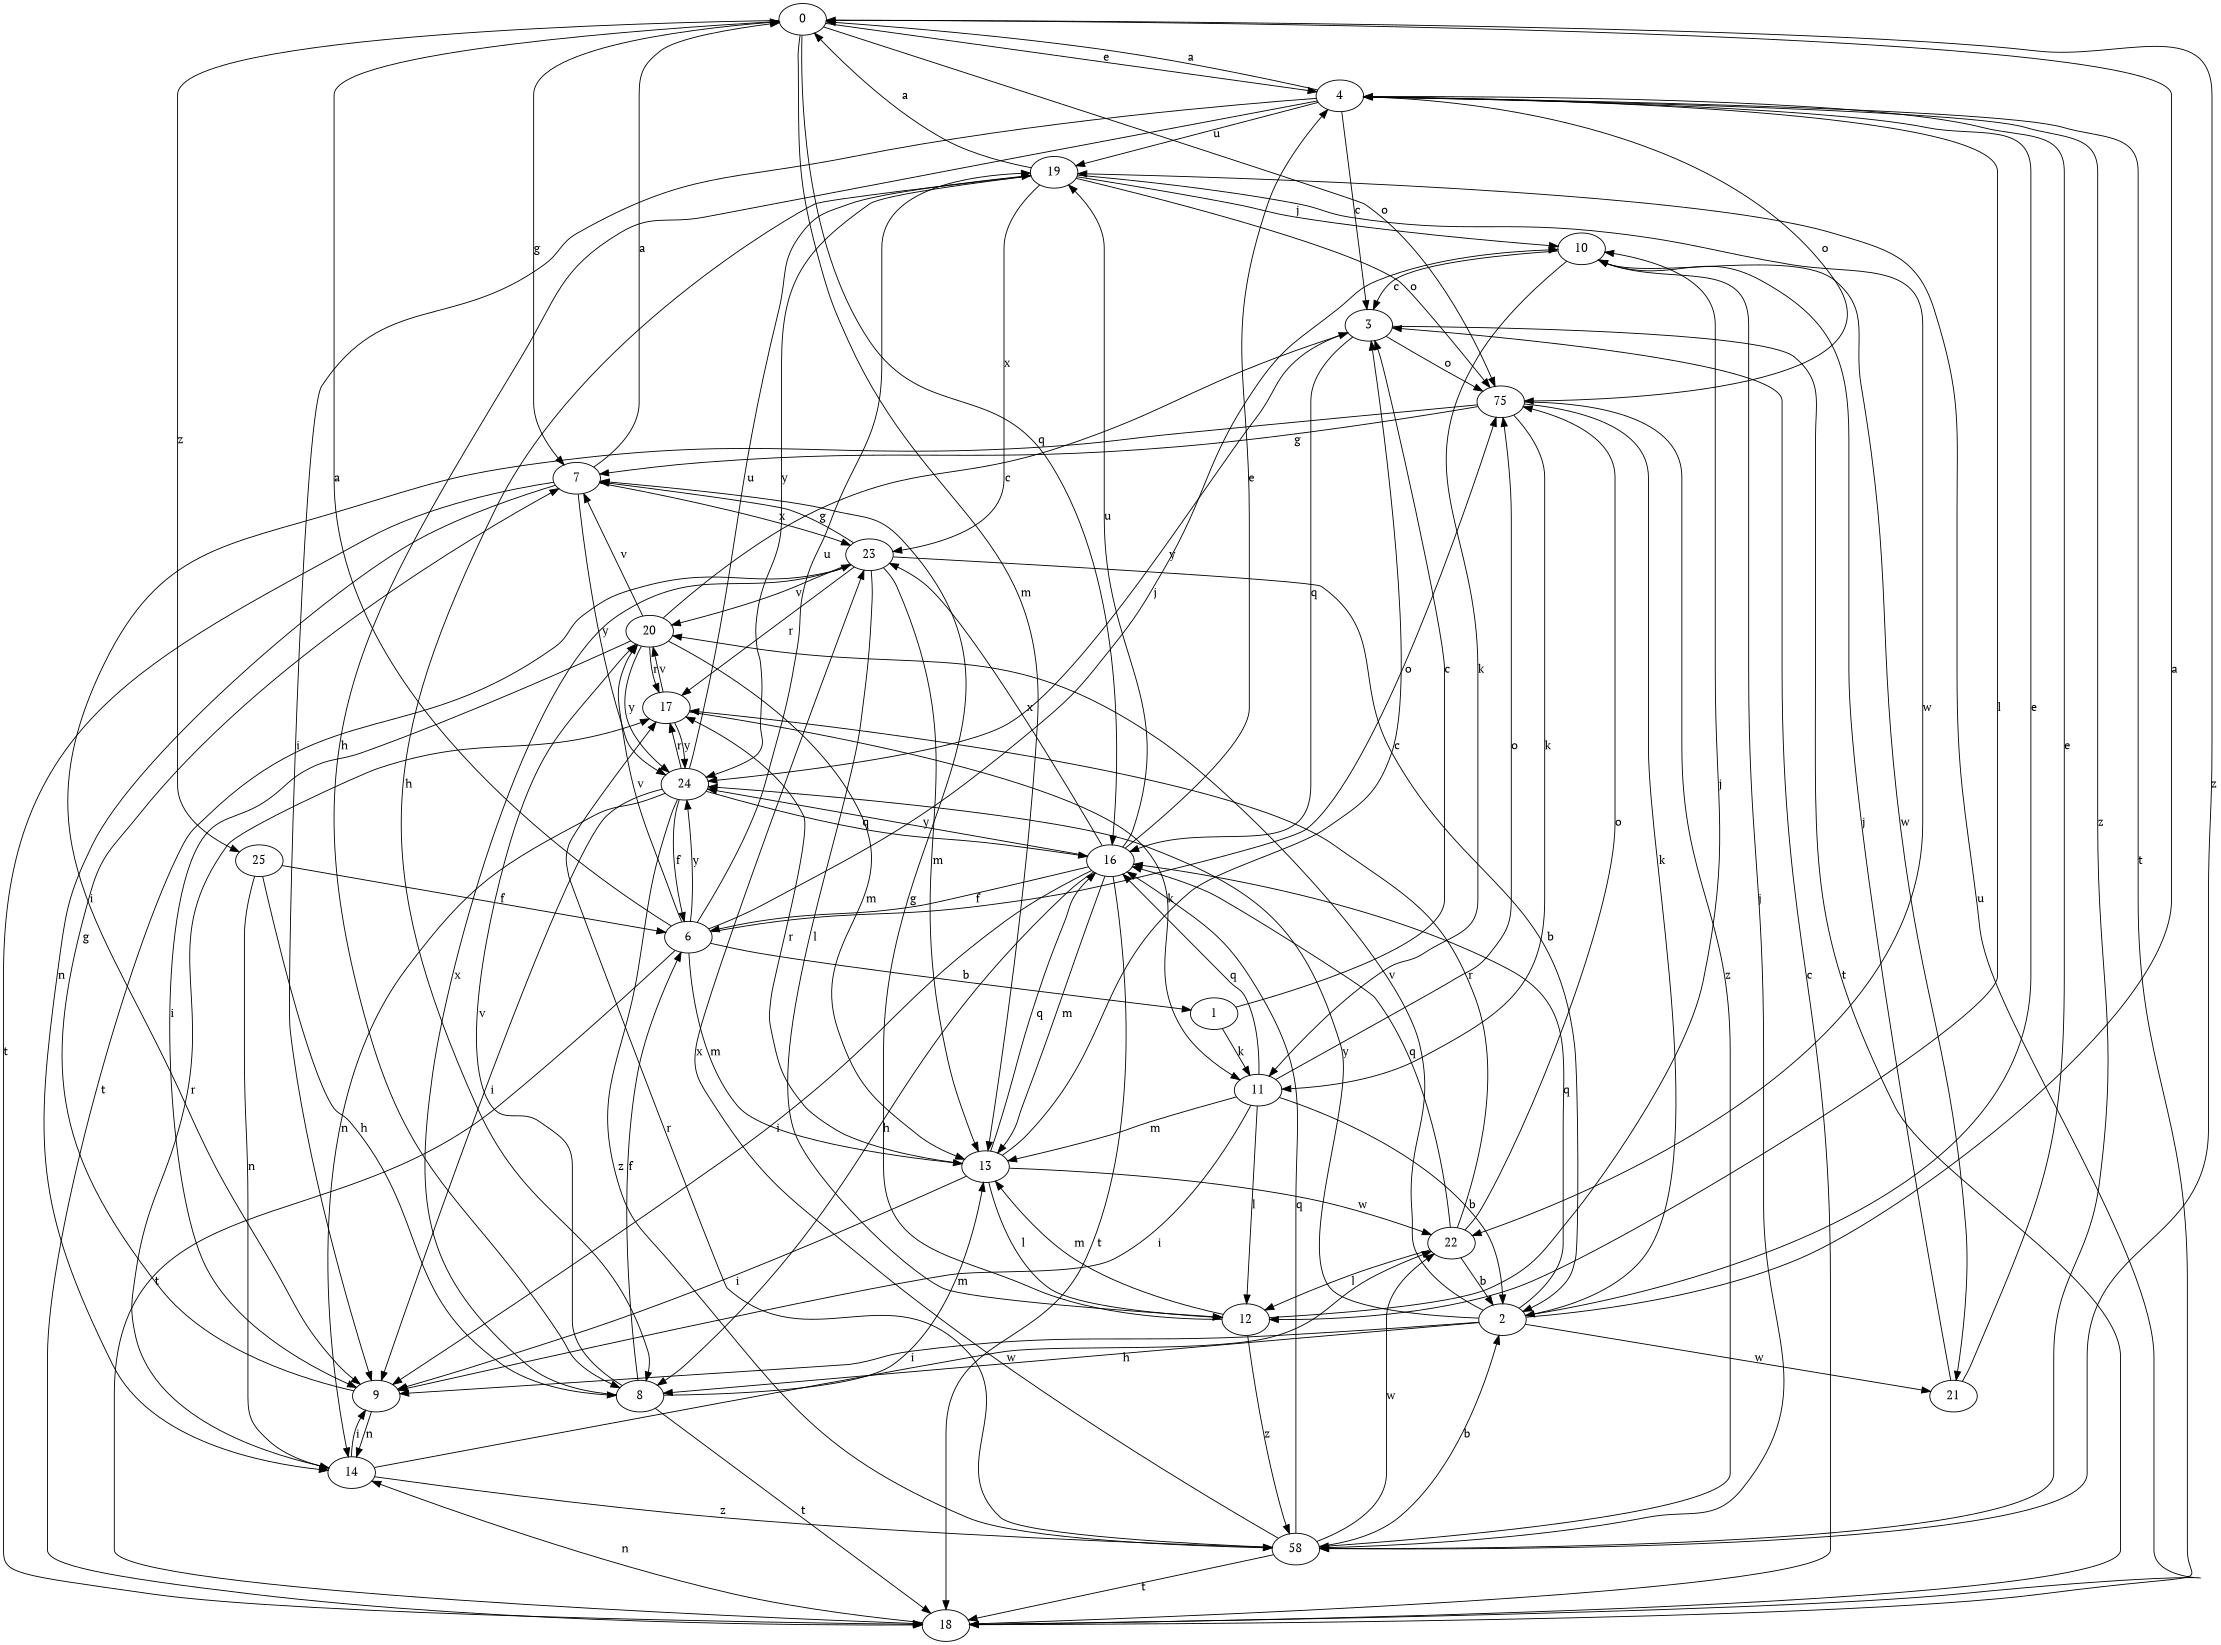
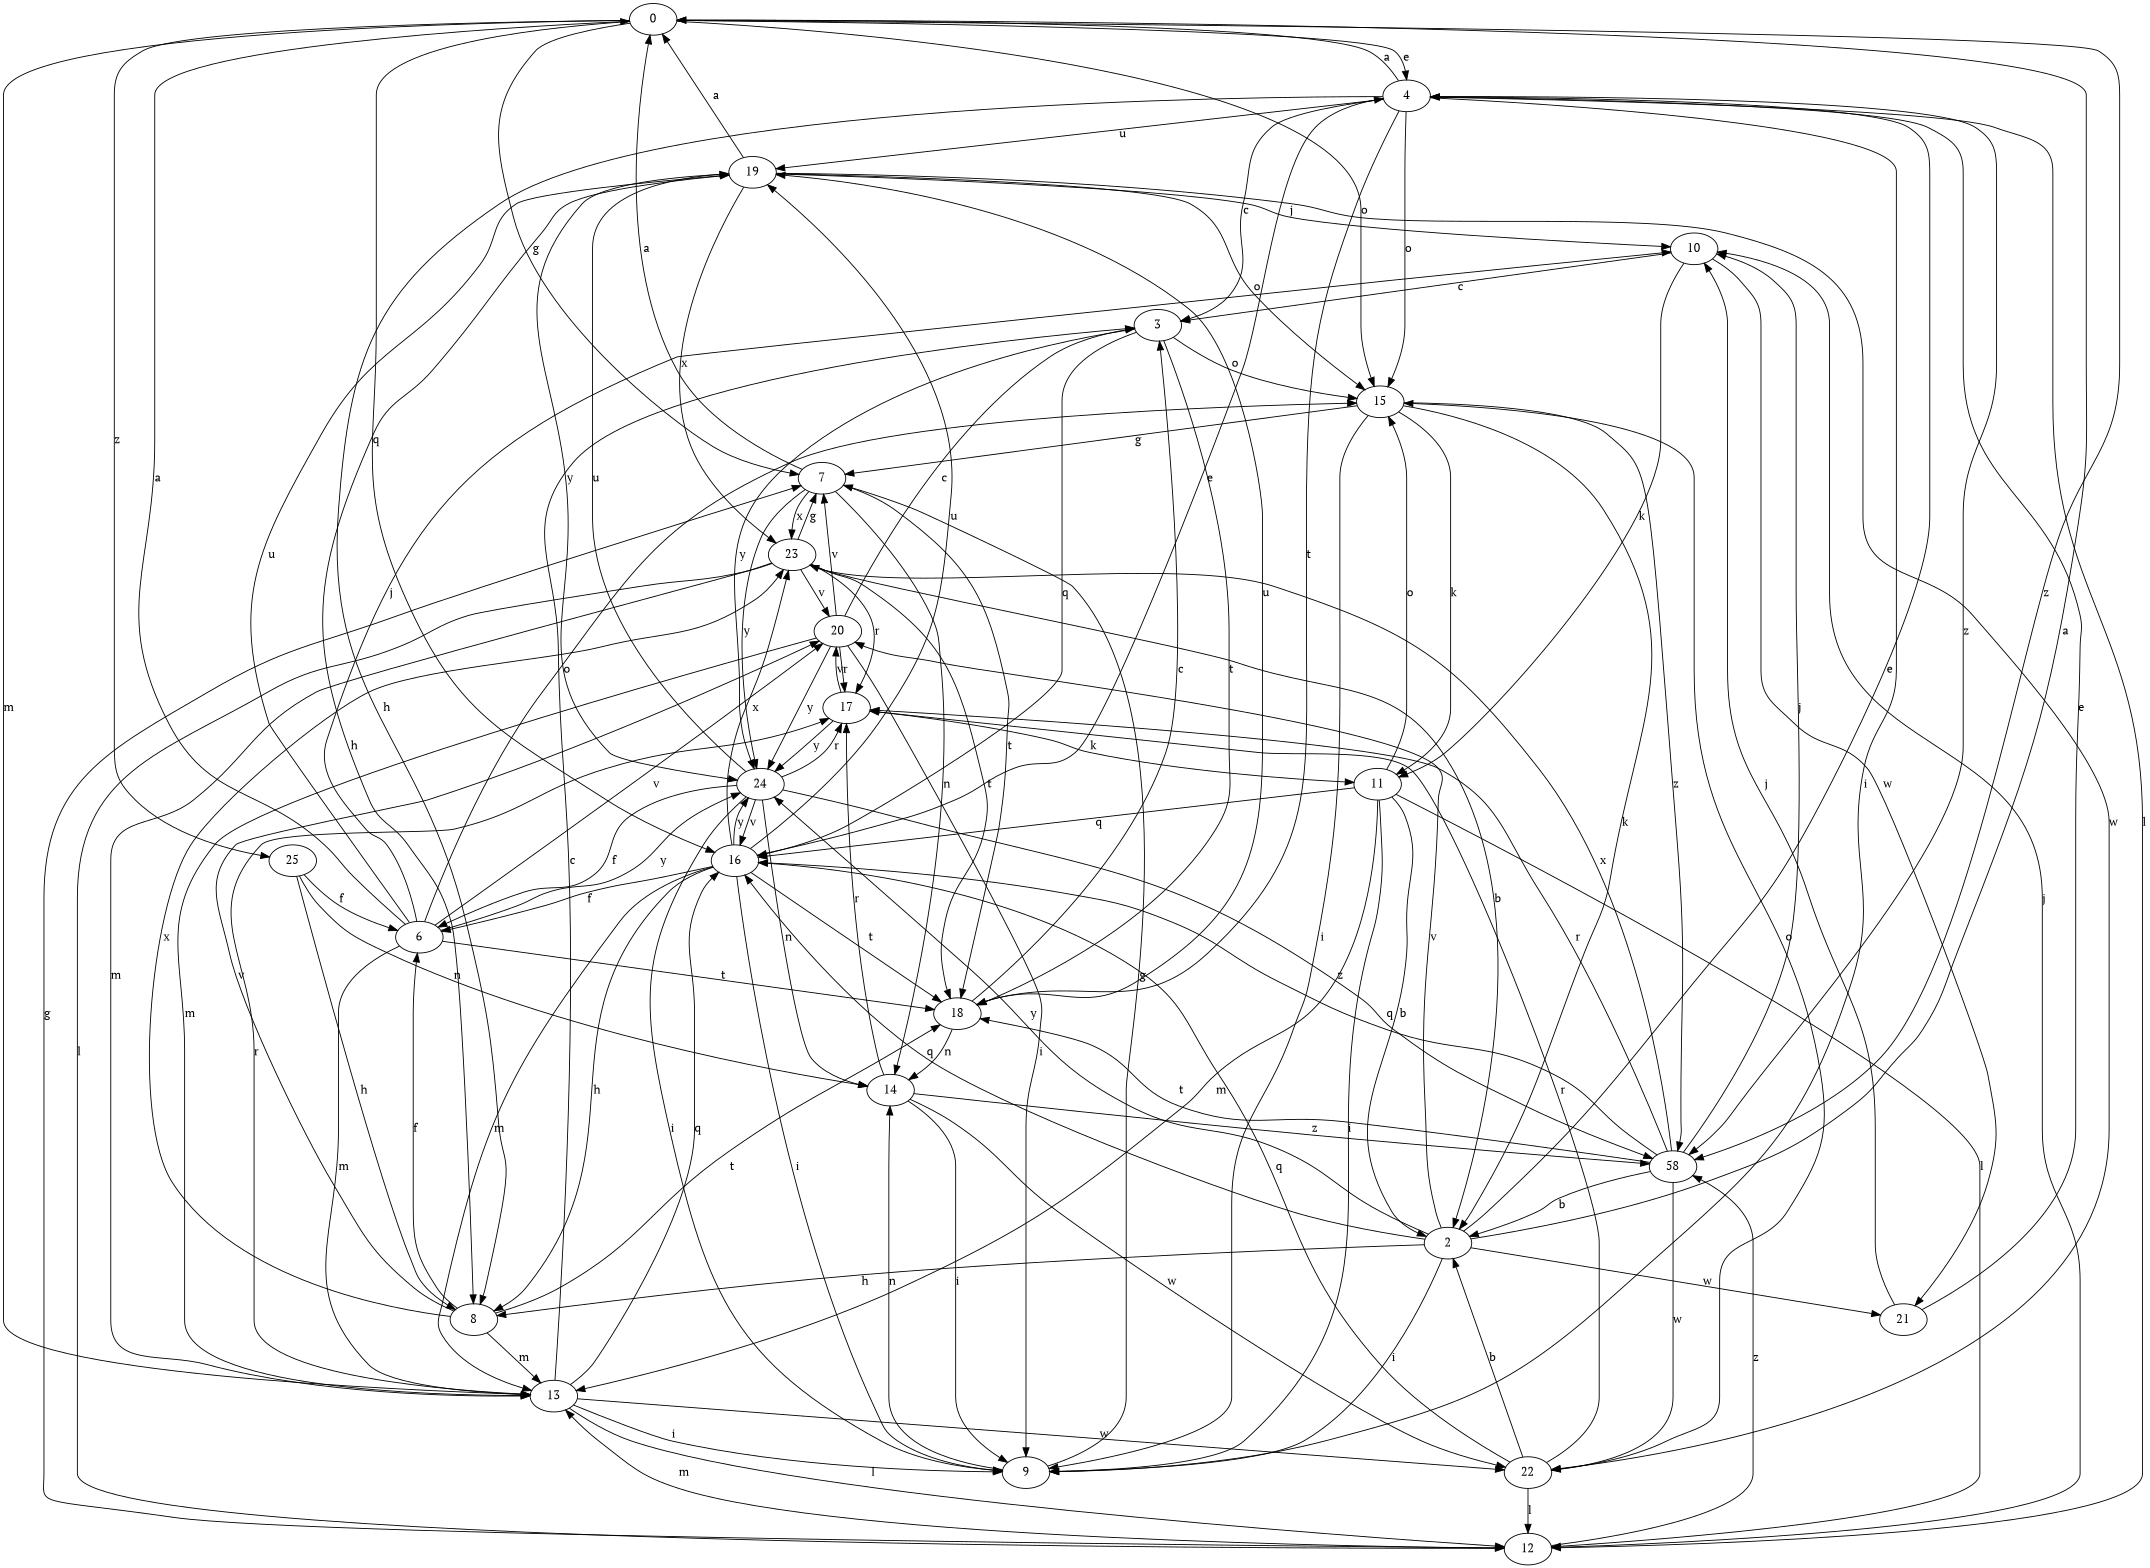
node "75": label "75" -> "15"
edge "24" -> "16": label "q" -> "v"
node "1": removed
